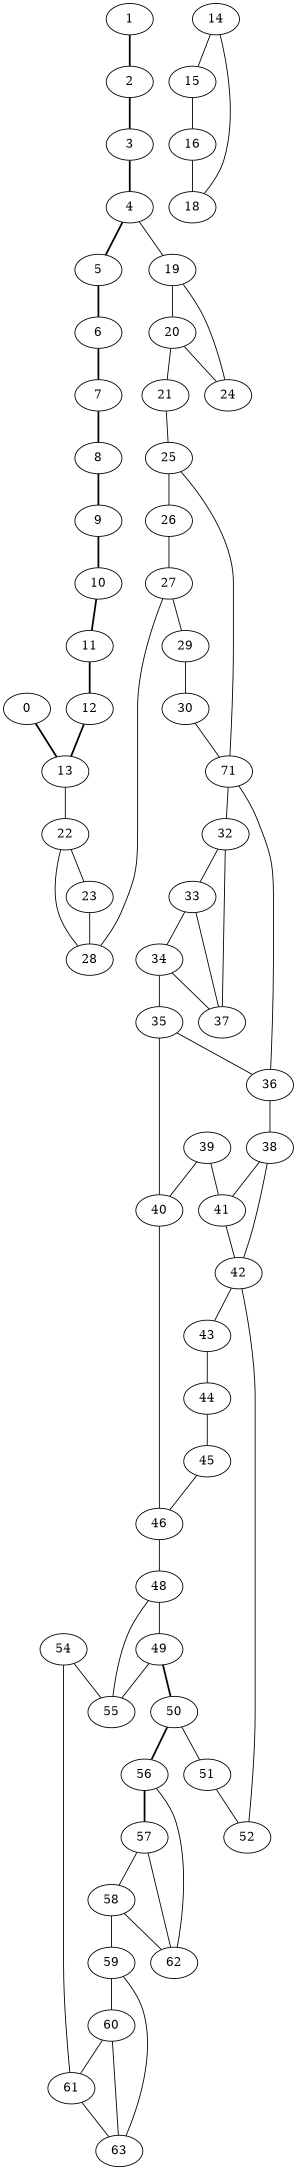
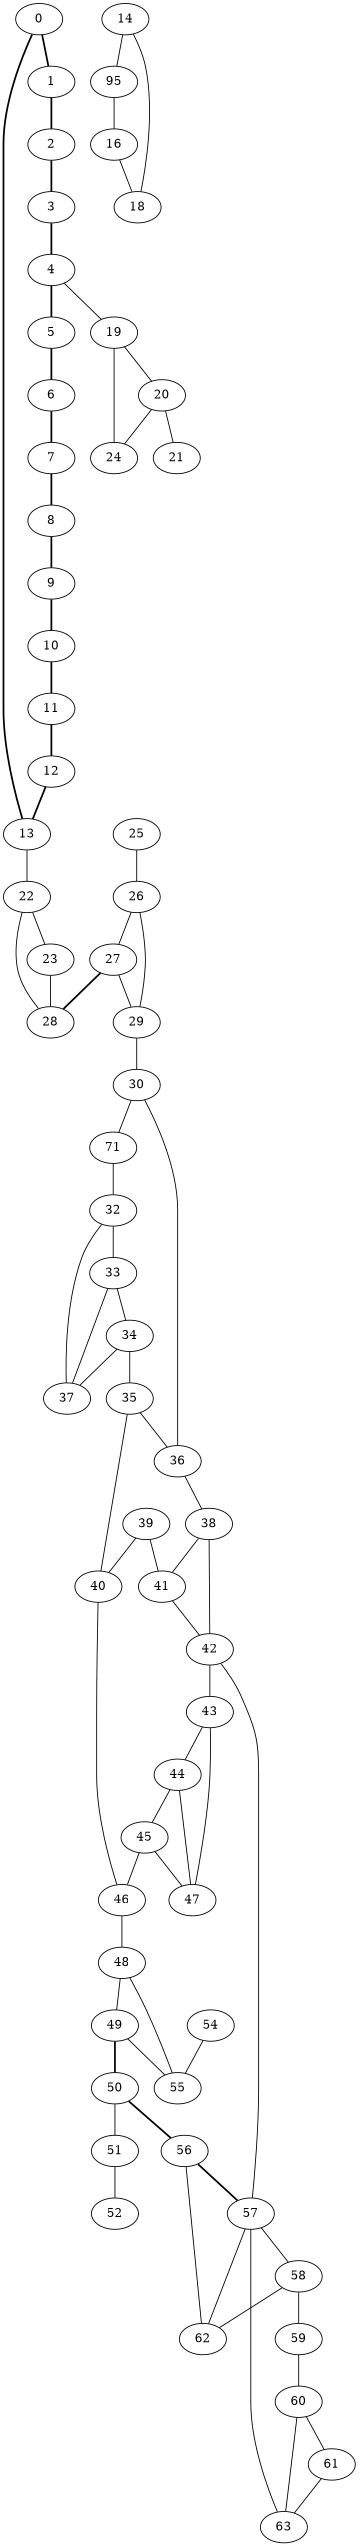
edge "0" -- "1": added
node "15": label "15" -> "95"
edge "21" -- "25": removed
edge "25" -- "71": removed
edge "27" -- "28": style solid -> bold
edge "71" -- "36": now "30" -- "36"
edge "26" -- "29": added
edge "42" -- "52": now "42" -- "57"
edge "54" -- "61": removed
node "47": added
edge "59" -- "63": now "57" -- "63"
